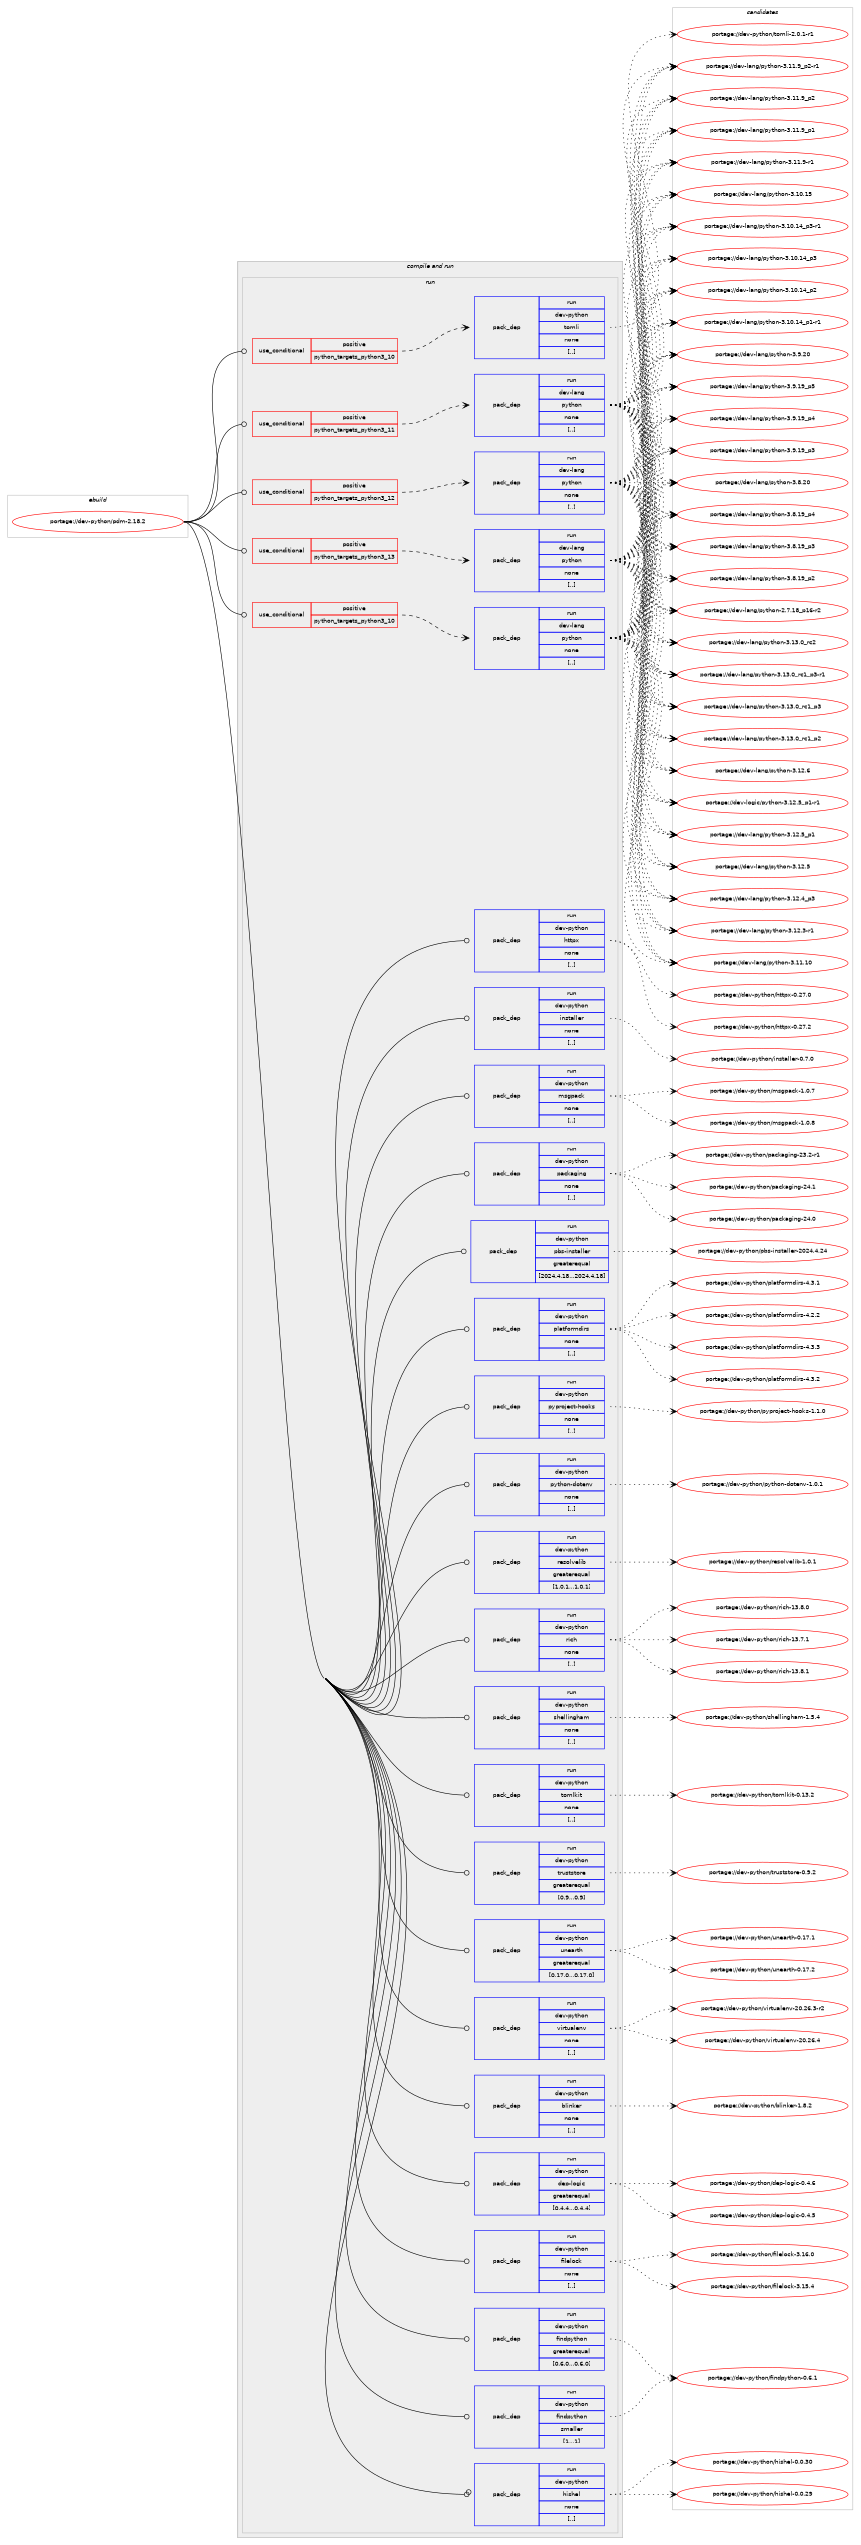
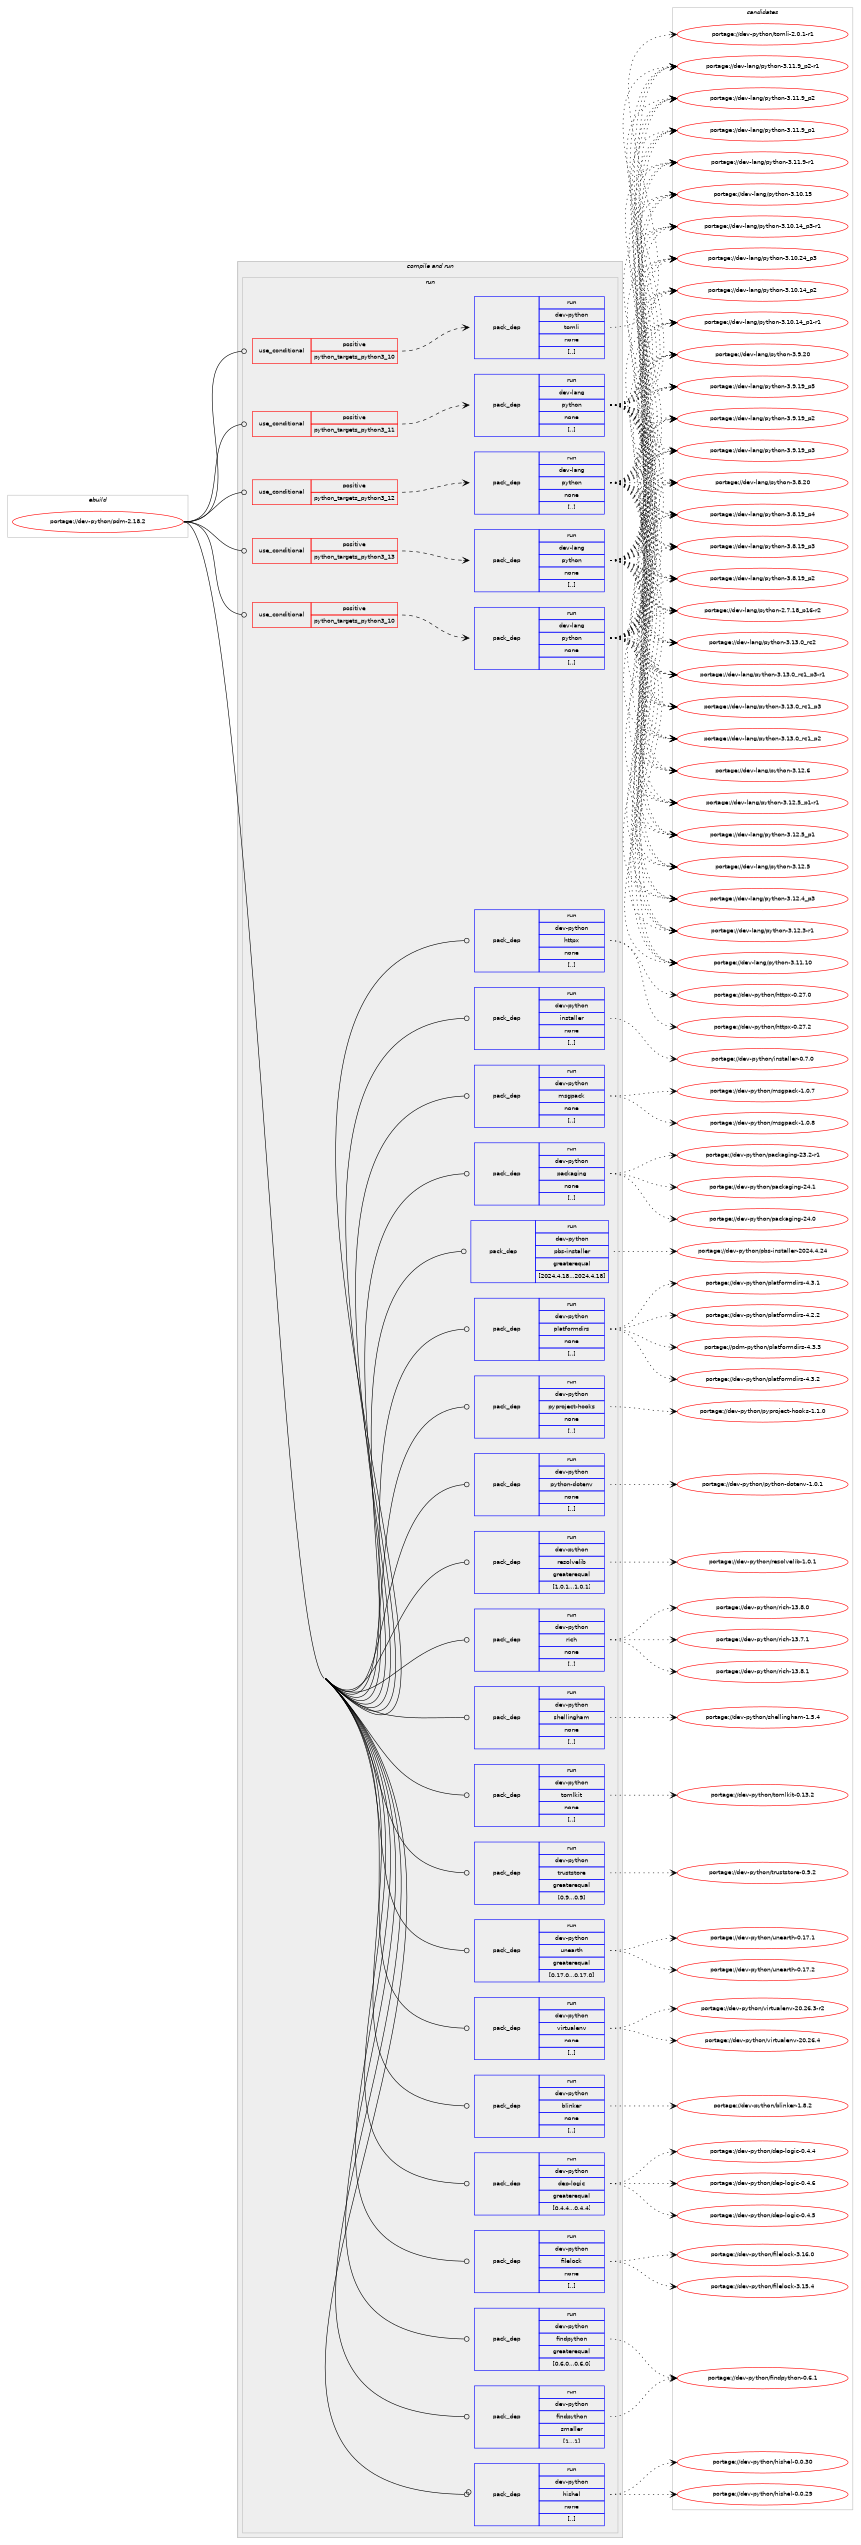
node "portage://dev-lang/python-3.10.14_p3": label "portage://dev-lang/python-3.10.14_p3" -> "portage://dev-lang/python-3.10.24_p3"
node "portage://dev-lang/python-3.9.19_p4": label "portage://dev-lang/python-3.9.19_p4" -> "portage://dev-lang/python-3.9.19_p2"
node "portage://dev-logic/python-3.12.5_p1-r1": label "portage://dev-logic/python-3.12.5_p1-r1" -> "portage://dev-lang/python-3.12.5_p1-r1"
node "portage://dev-python/platformdirs-4.3.3": label "portage://dev-python/platformdirs-4.3.3" -> "portage://pdm-python/platformdirs-4.3.3"
node "portage://dev-python/dep-logic-0.4.4": added
